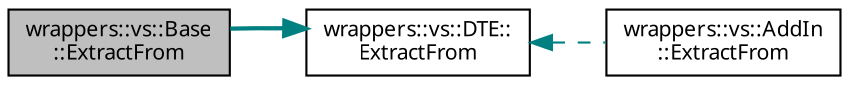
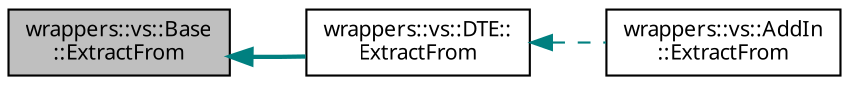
edge "wrappers::vs::Base ::ExtractFrom" -> "wrappers::vs::DTE:: ExtractFrom": reversed
